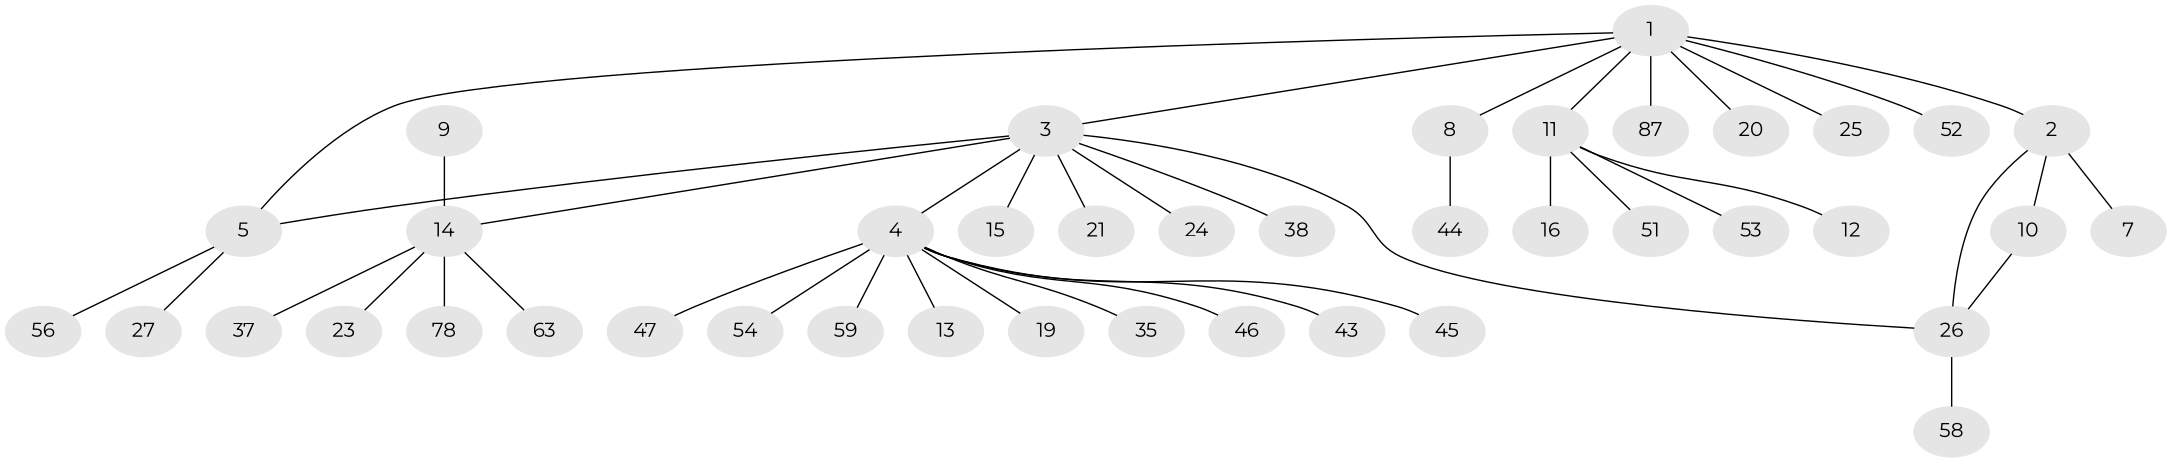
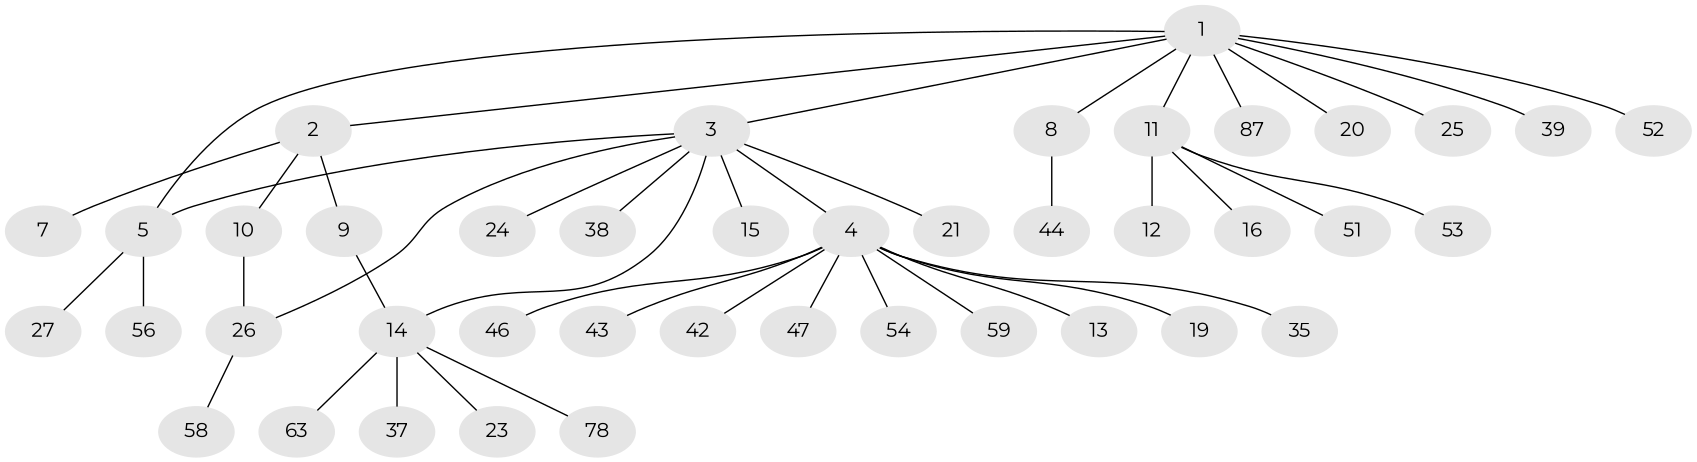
node "39": added
edge "2" -- "26": now "2" -- "9"
node "45": label "45" -> "42"
